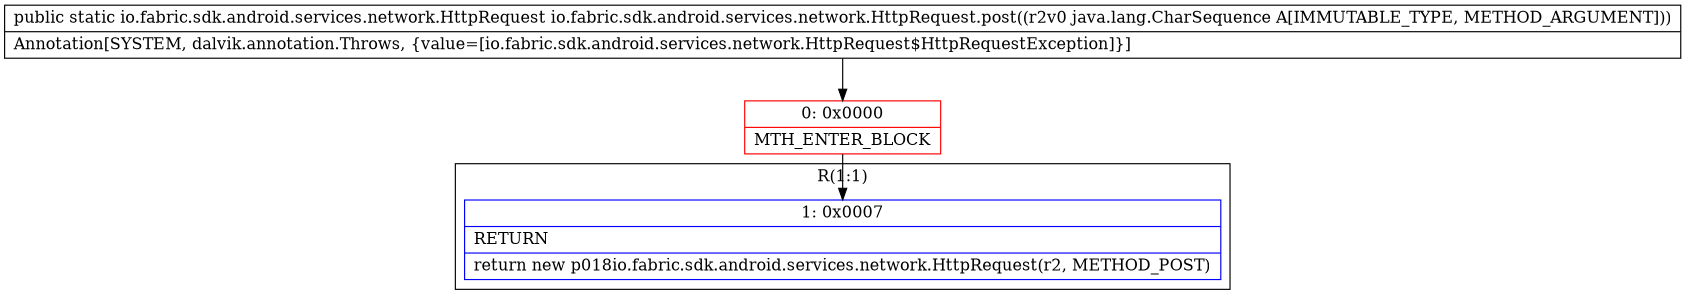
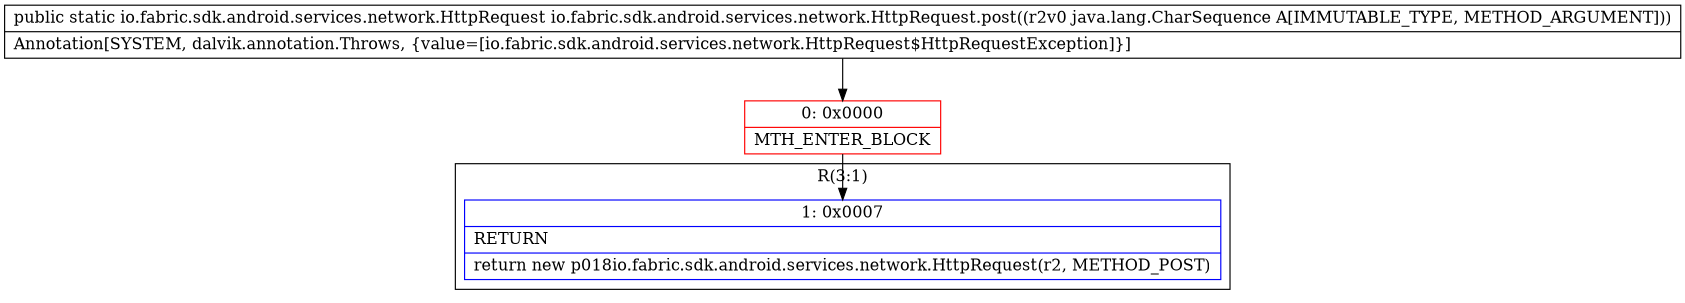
cluster "R(1:1)": label "R(1:1)" -> "R(3:1)"
